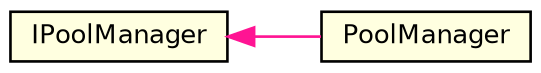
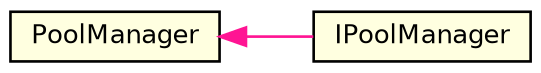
edge "PoolManager" -> "IPoolManager": reversed
